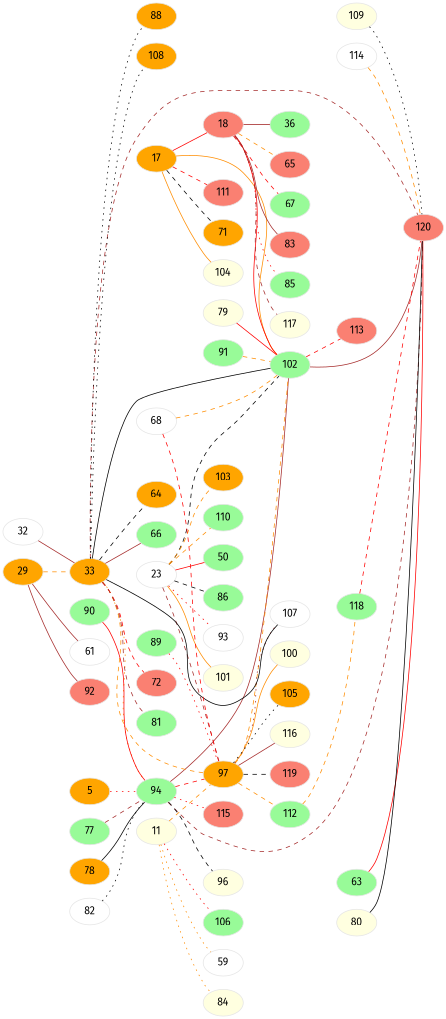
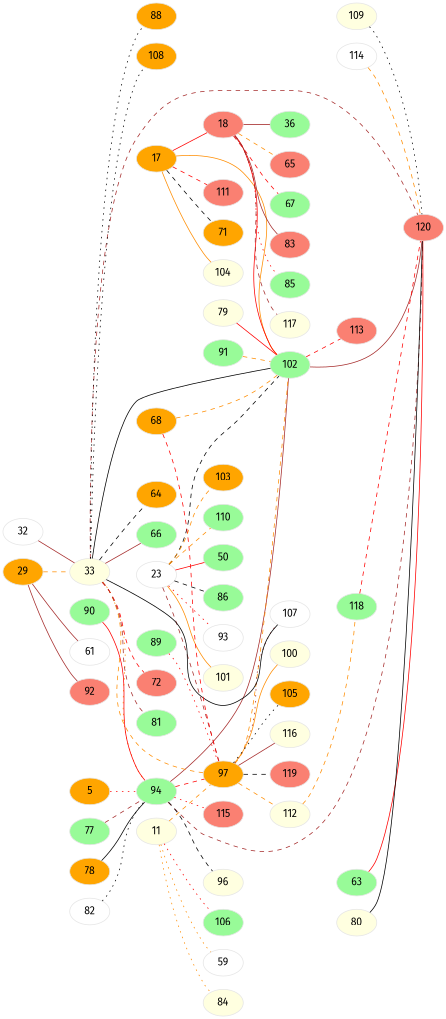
node "68": fillcolor white -> orange
node "33": fillcolor orange -> lightyellow
node "112": fillcolor palegreen -> lightyellow
